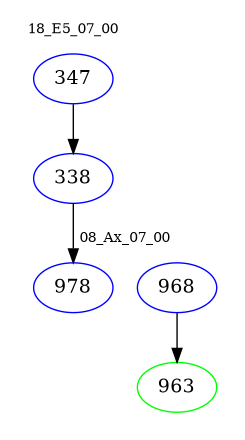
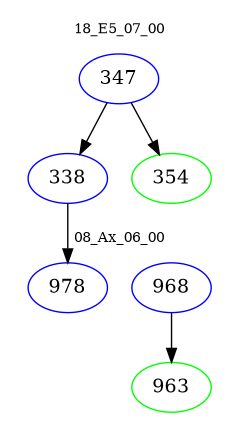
node "354": added
cluster "08_Ax_07_00": label "08_Ax_07_00" -> "08_Ax_06_00"
